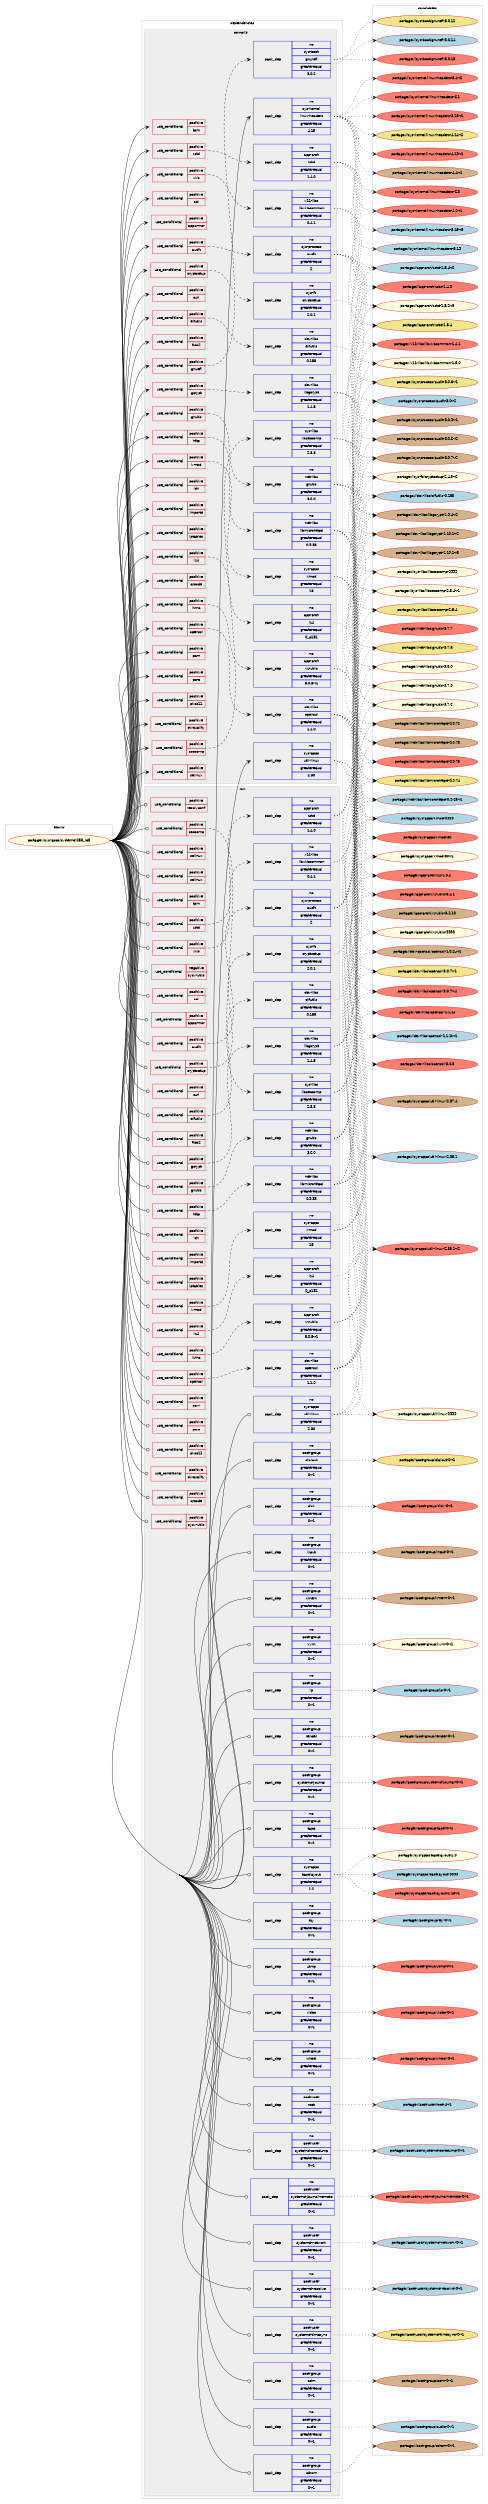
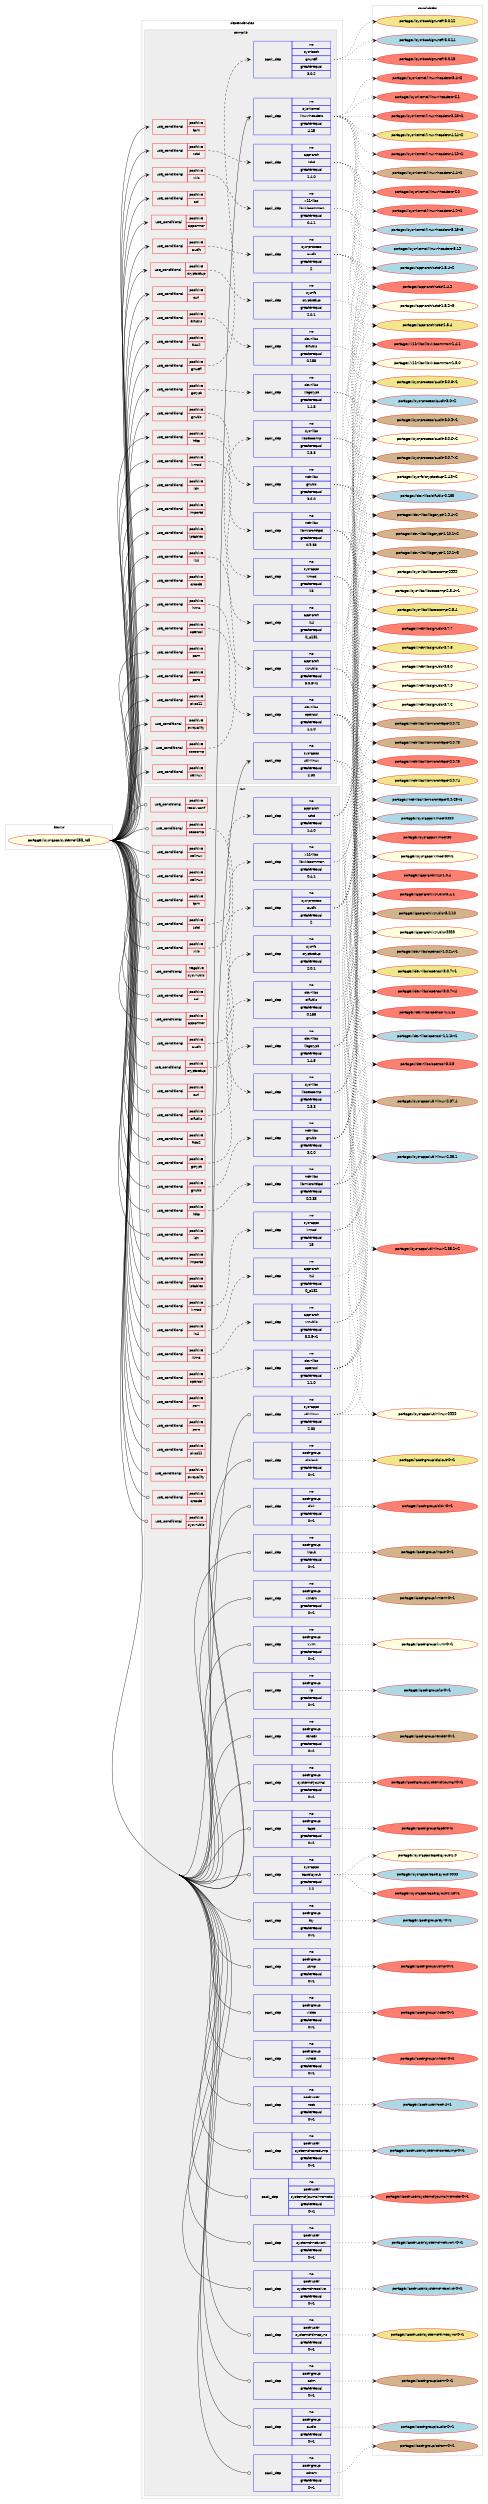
node "portage://sys-process/audit-3.0.6-r2": fillcolor tan -> lightyellow
node "portage://dev-openssl/openssl-1.0.2u-r1": label "portage://dev-openssl/openssl-1.0.2u-r1" -> "portage://dev-libs/openssl-1.0.2u-r1"
